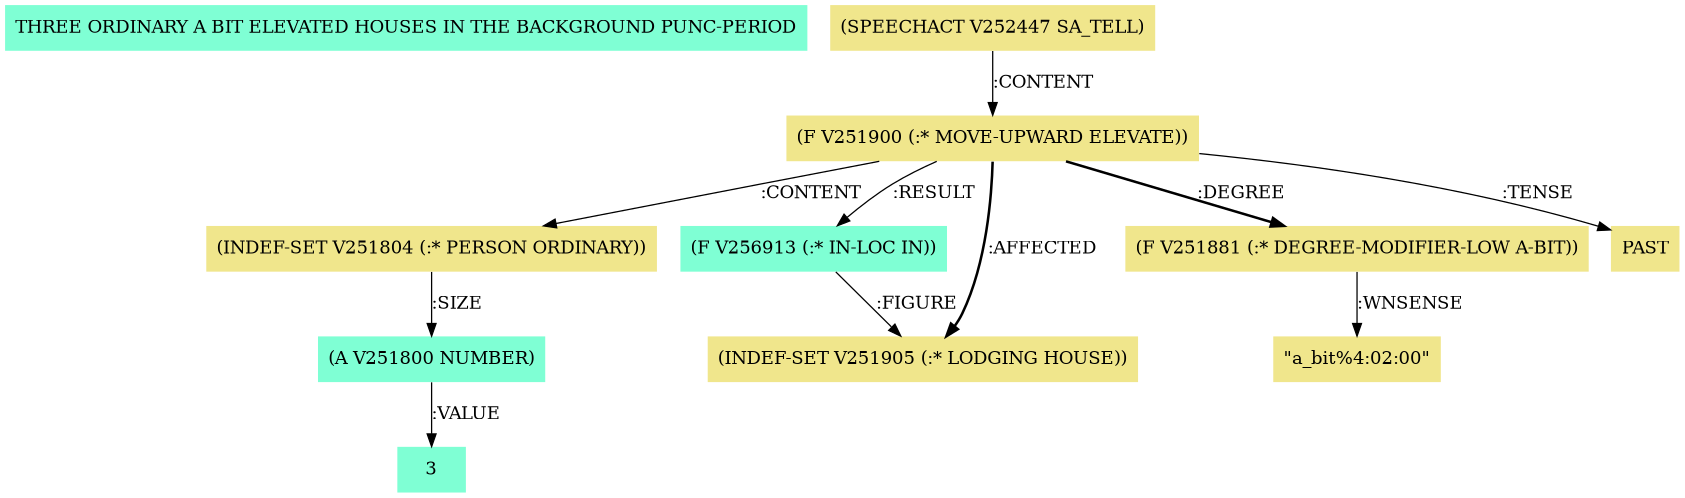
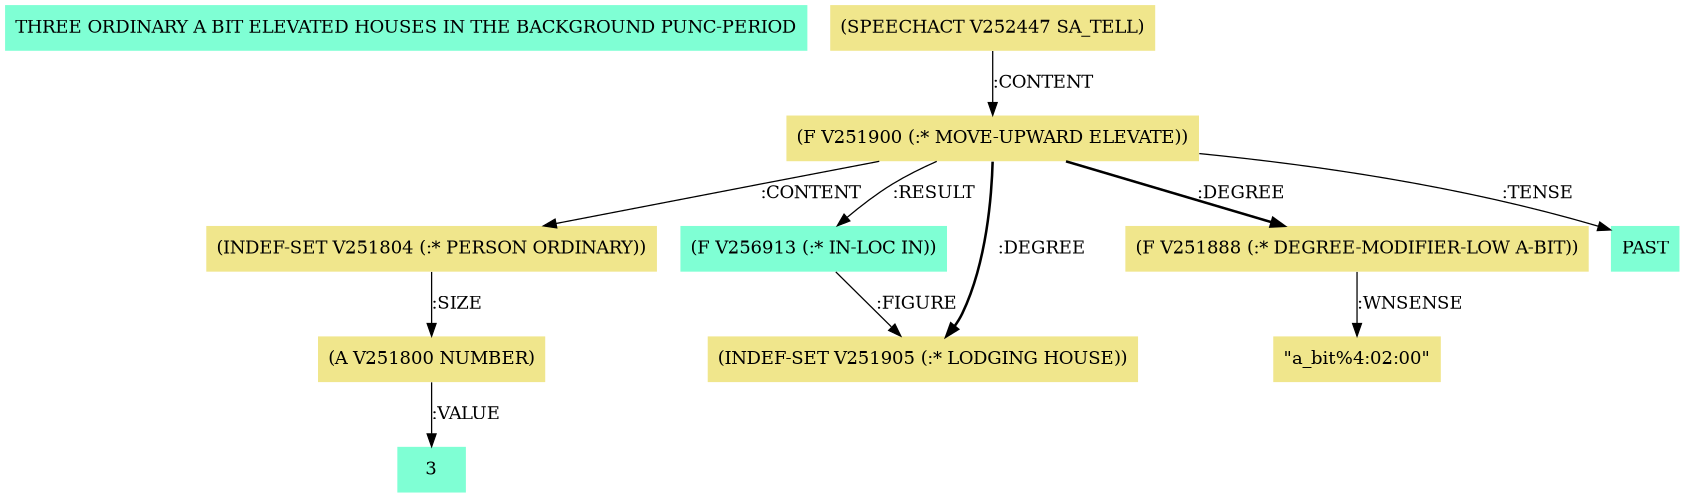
edge "(F V251900 (:* MOVE-UPWARD ELEVATE))" -> "(INDEF-SET V251905 (:* LODGING HOUSE))": label ":AFFECTED" -> ":DEGREE"
node "(F V251881 (:* DEGREE-MODIFIER-LOW A-BIT))": label "(F V251881 (:* DEGREE-MODIFIER-LOW A-BIT))" -> "(F V251888 (:* DEGREE-MODIFIER-LOW A-BIT))"
node "PAST": fillcolor khaki -> aquamarine
node "(A V251800 NUMBER)": fillcolor aquamarine -> khaki
